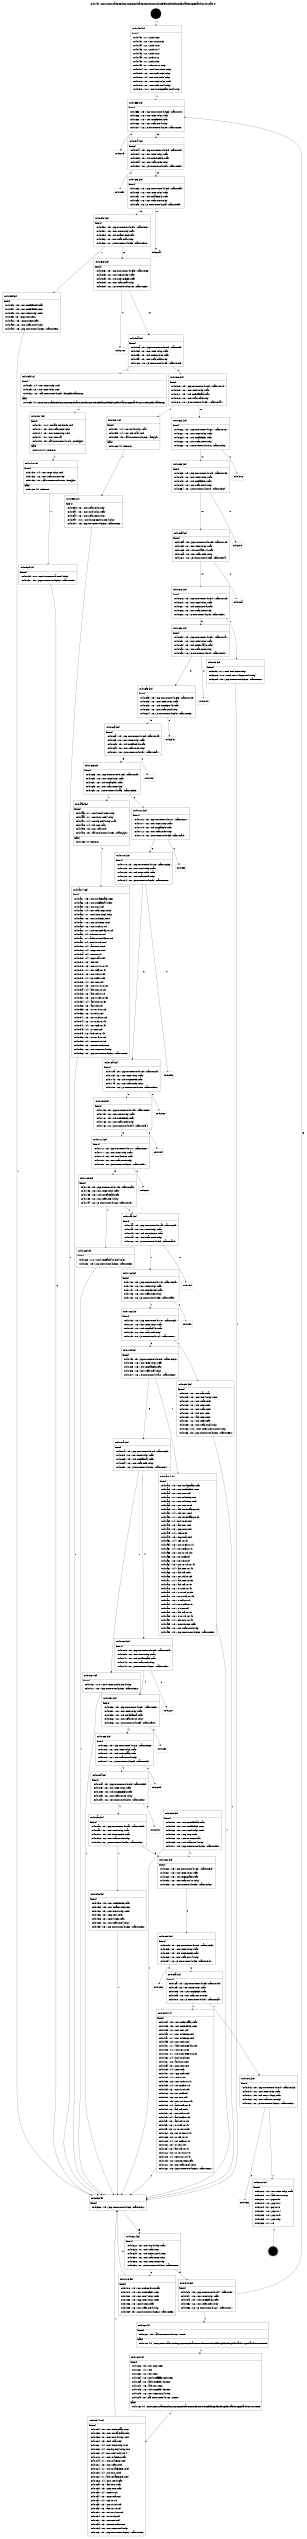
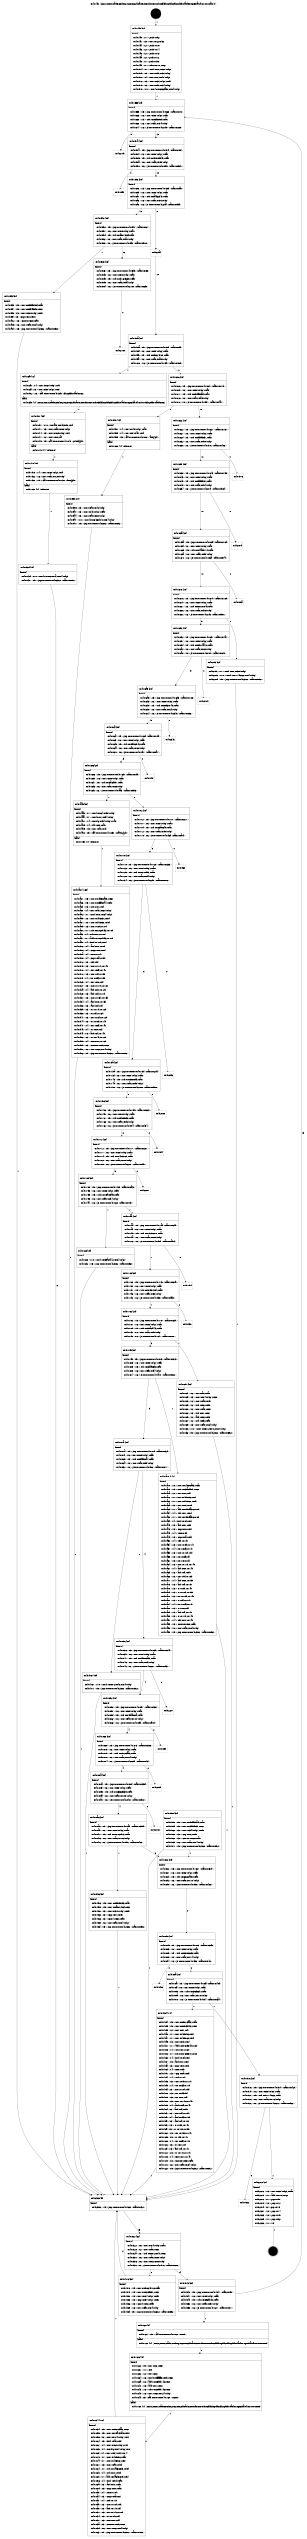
edge "0x4015ce [28]" -> "0x4015ea [28]": now "0x4022af" -> "0x4015ea [28]"
